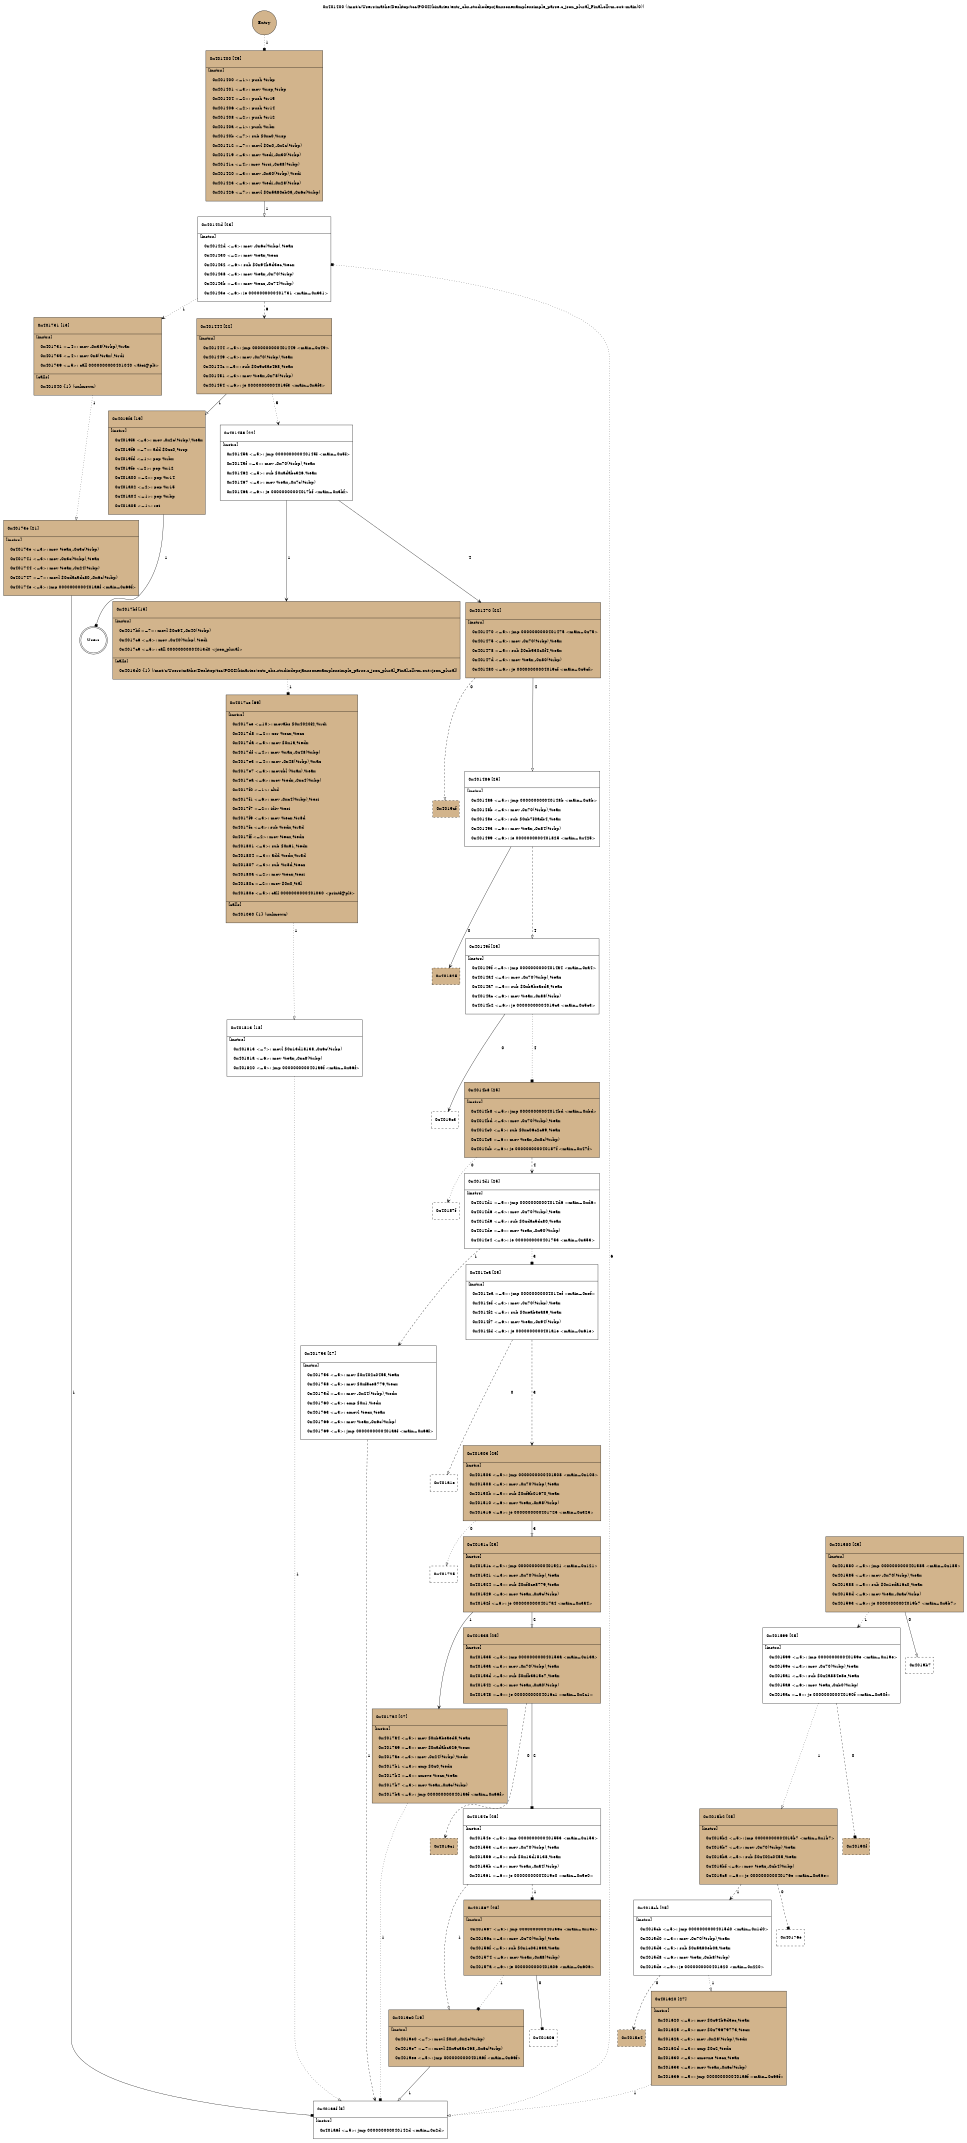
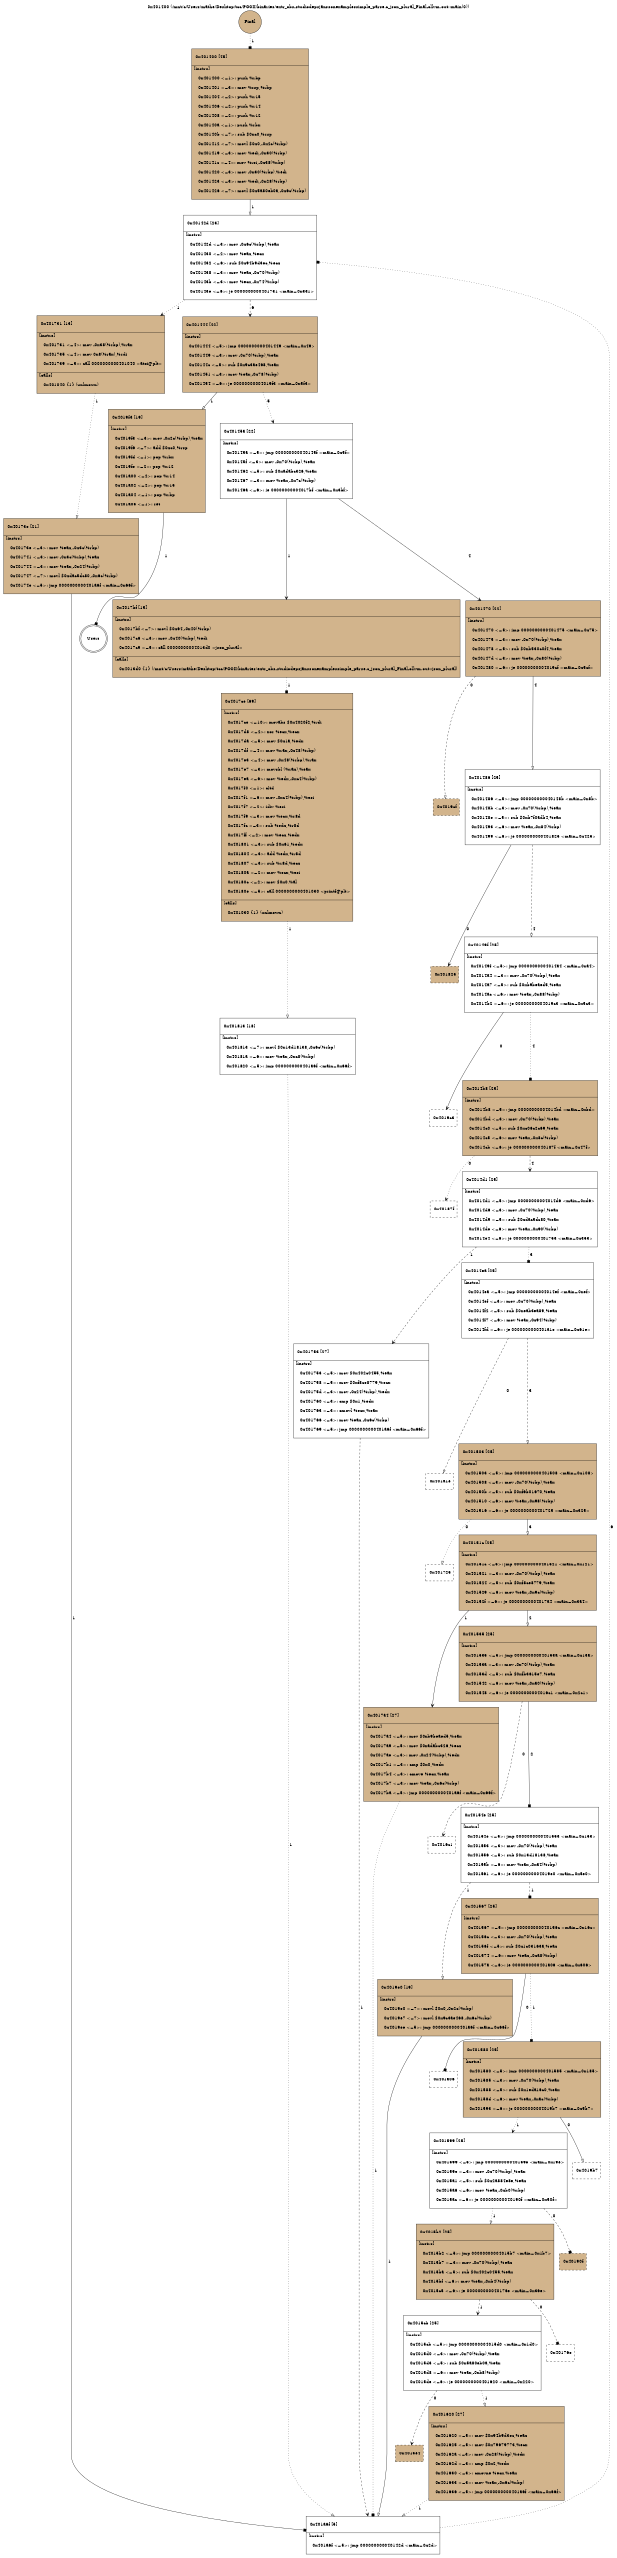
node "Entry": label "Entry" -> "Final"
edge "0x4014ea [25]" -> "0x401503 [25]": arrowhead vee -> onormal
node "0x4016c1": fillcolor tan -> white
edge "0x401567 [25]" -> "0x4019e0 [19]": now "0x401567 [25]" -> "0x401580 [25]"
